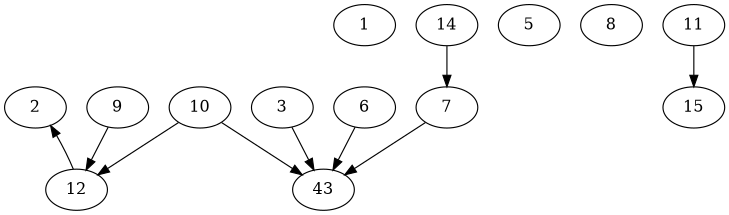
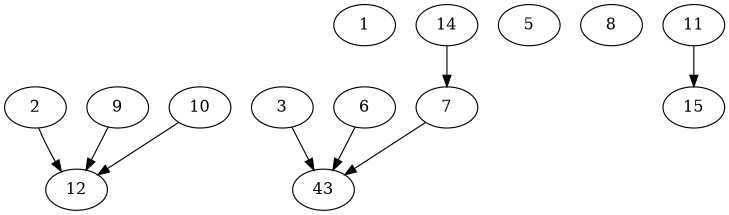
edge "10" -> "43": removed
edge "12" -> "2": reversed
